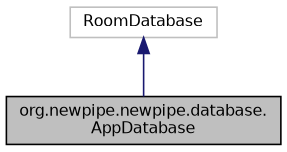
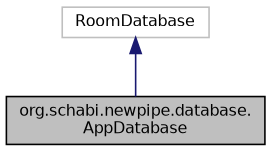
node "org.newpipe.newpipe.database. AppDatabase": label "org.newpipe.newpipe.database. AppDatabase" -> "org.schabi.newpipe.database. AppDatabase"
